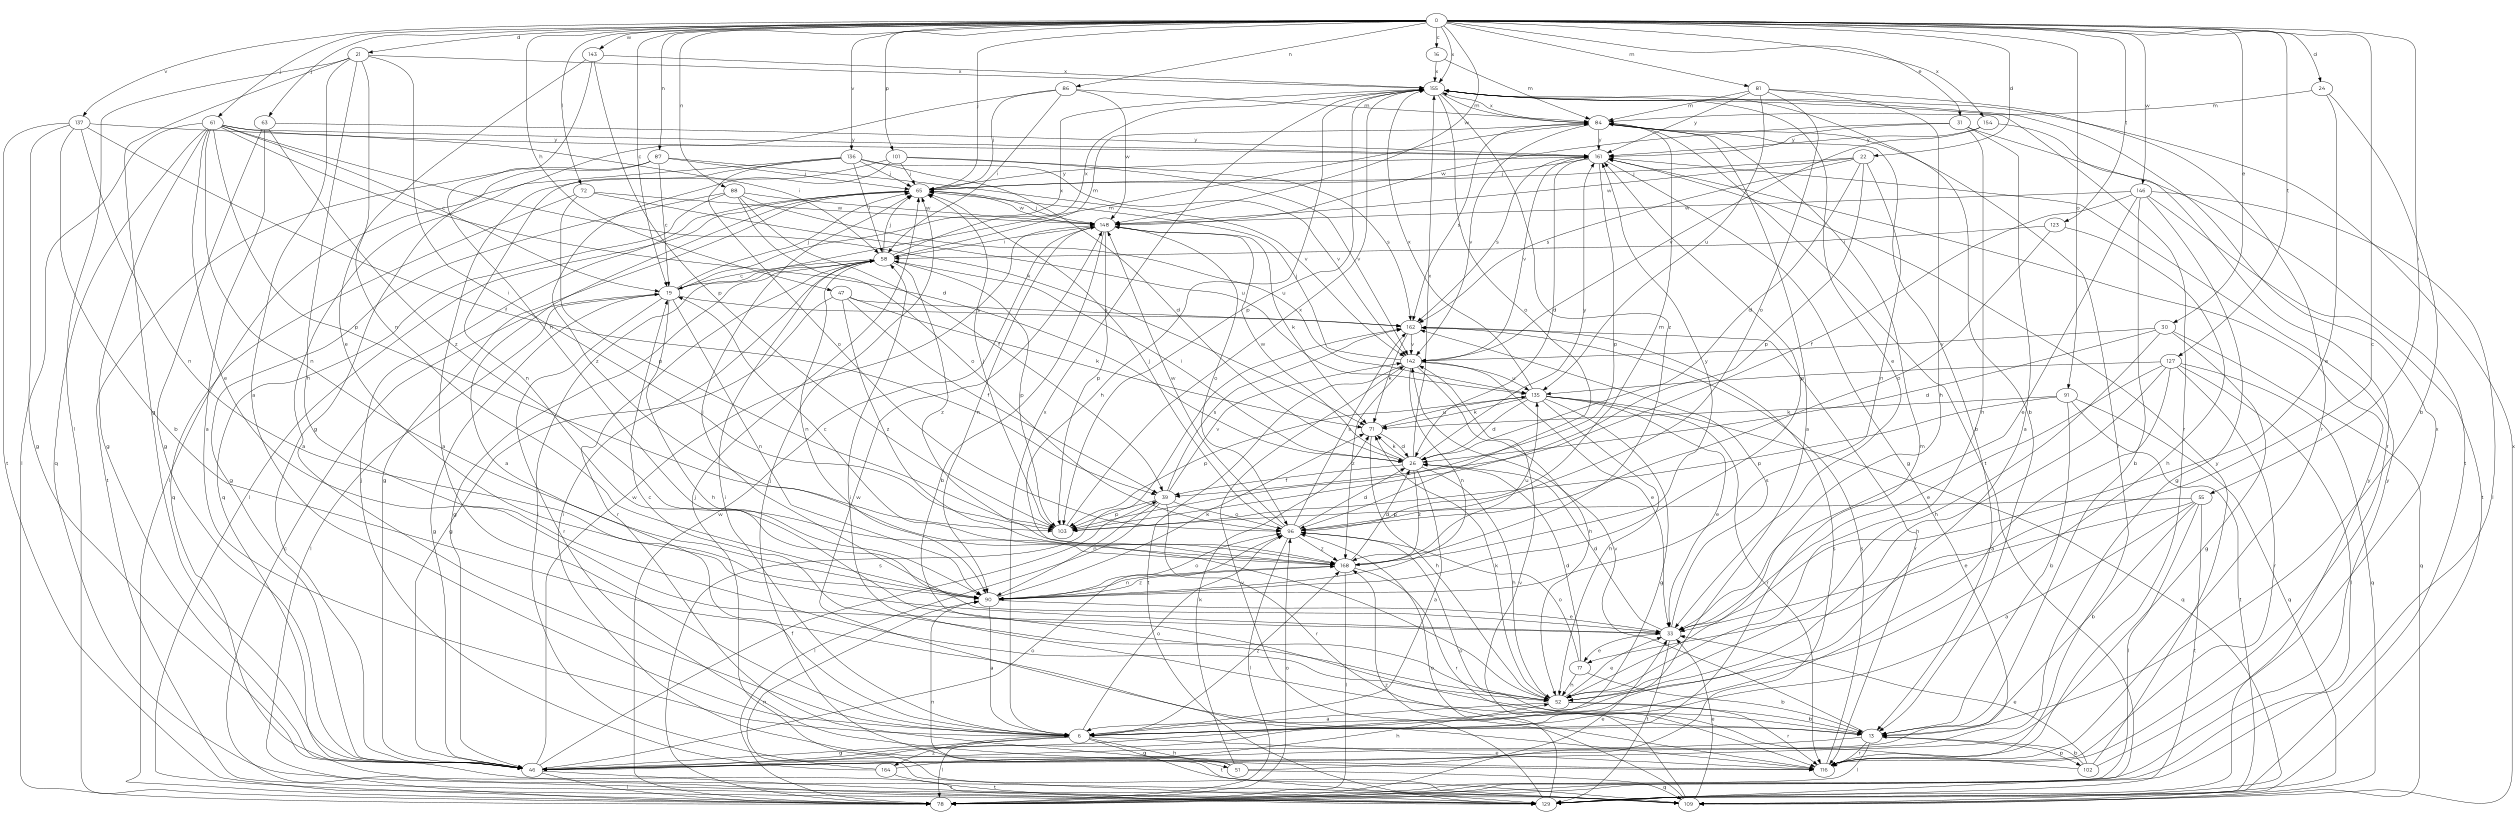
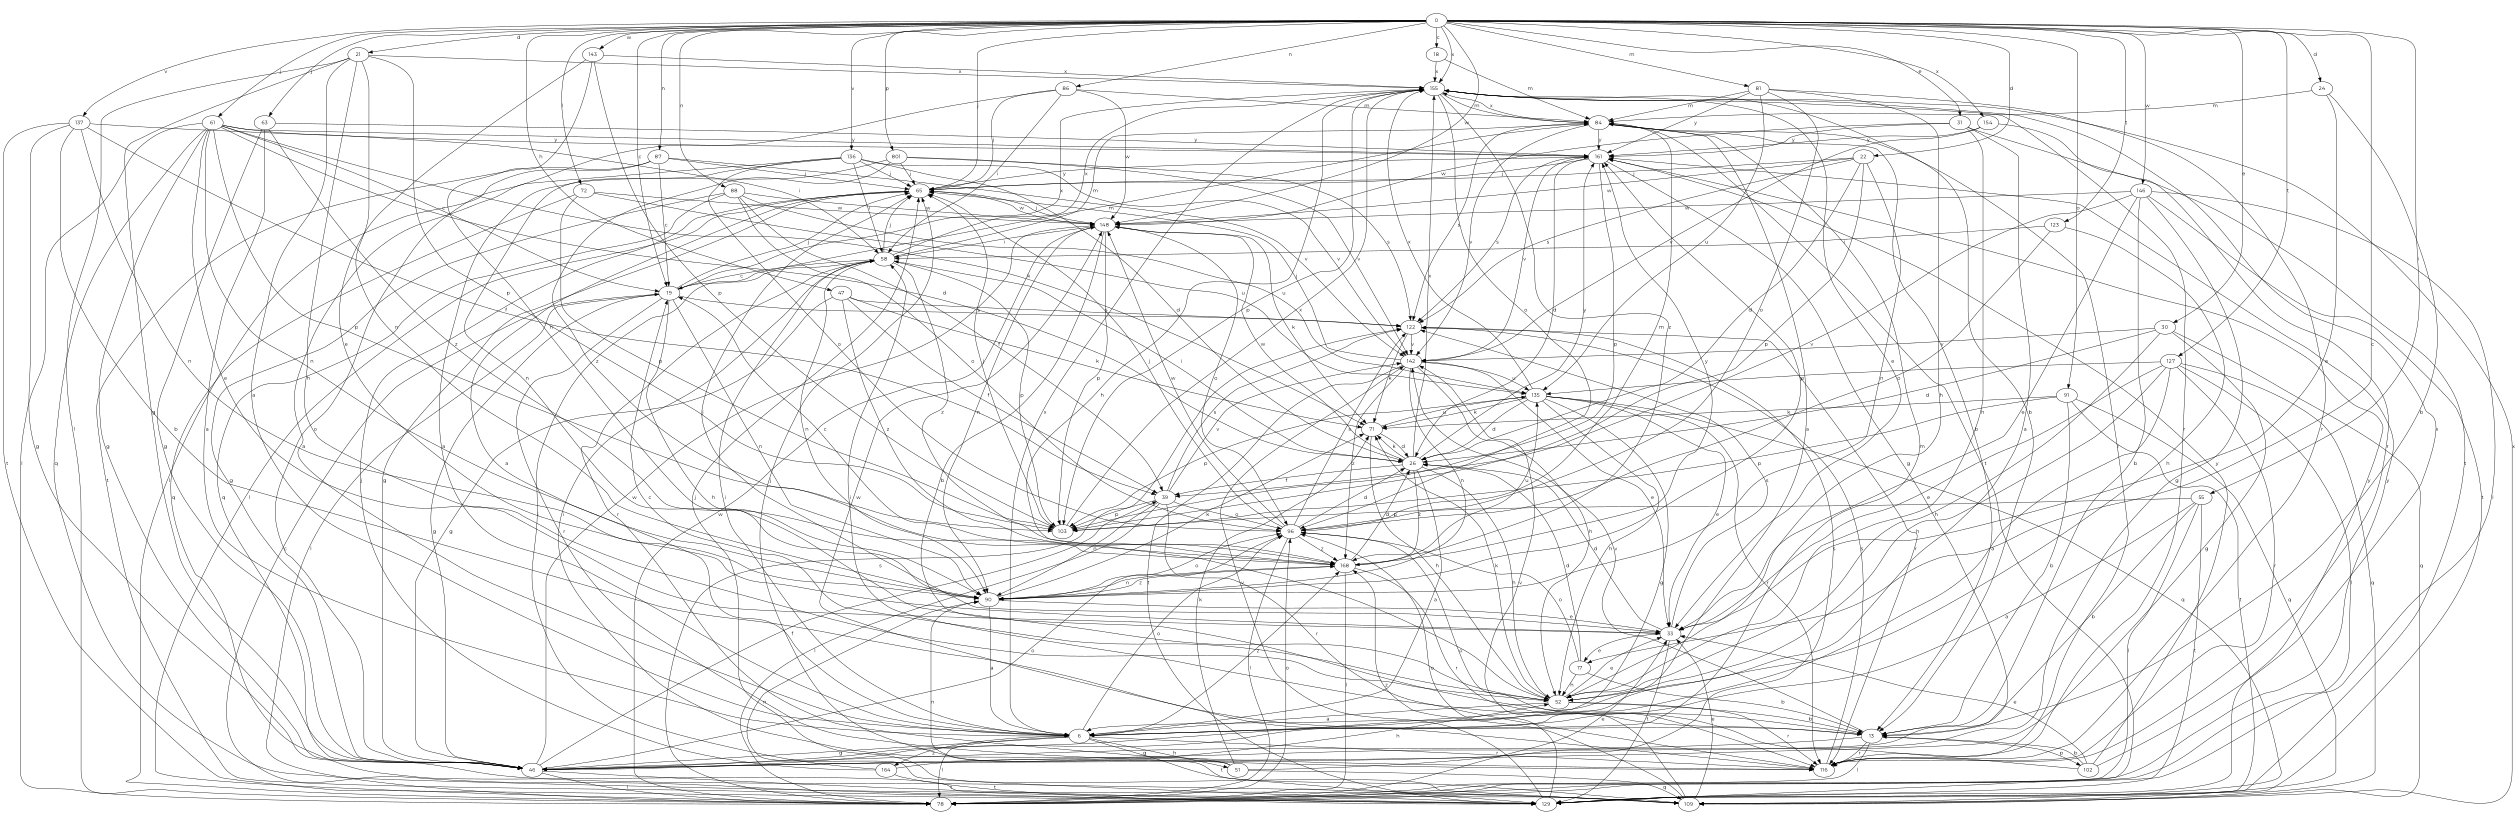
node "16": label "16" -> "18"
node "101": label "101" -> "801"
edge "21" -> "103": label "i" -> "p"
node "162": label "162" -> "122"
edge "146" -> "39": label "f" -> "v"
edge "58" -> "46": removed, label "g"
edge "86" -> "46": label "g" -> "o"
edge "55" -> "33": removed, label "e"
edge "6" -> "116": label "e" -> "r"
